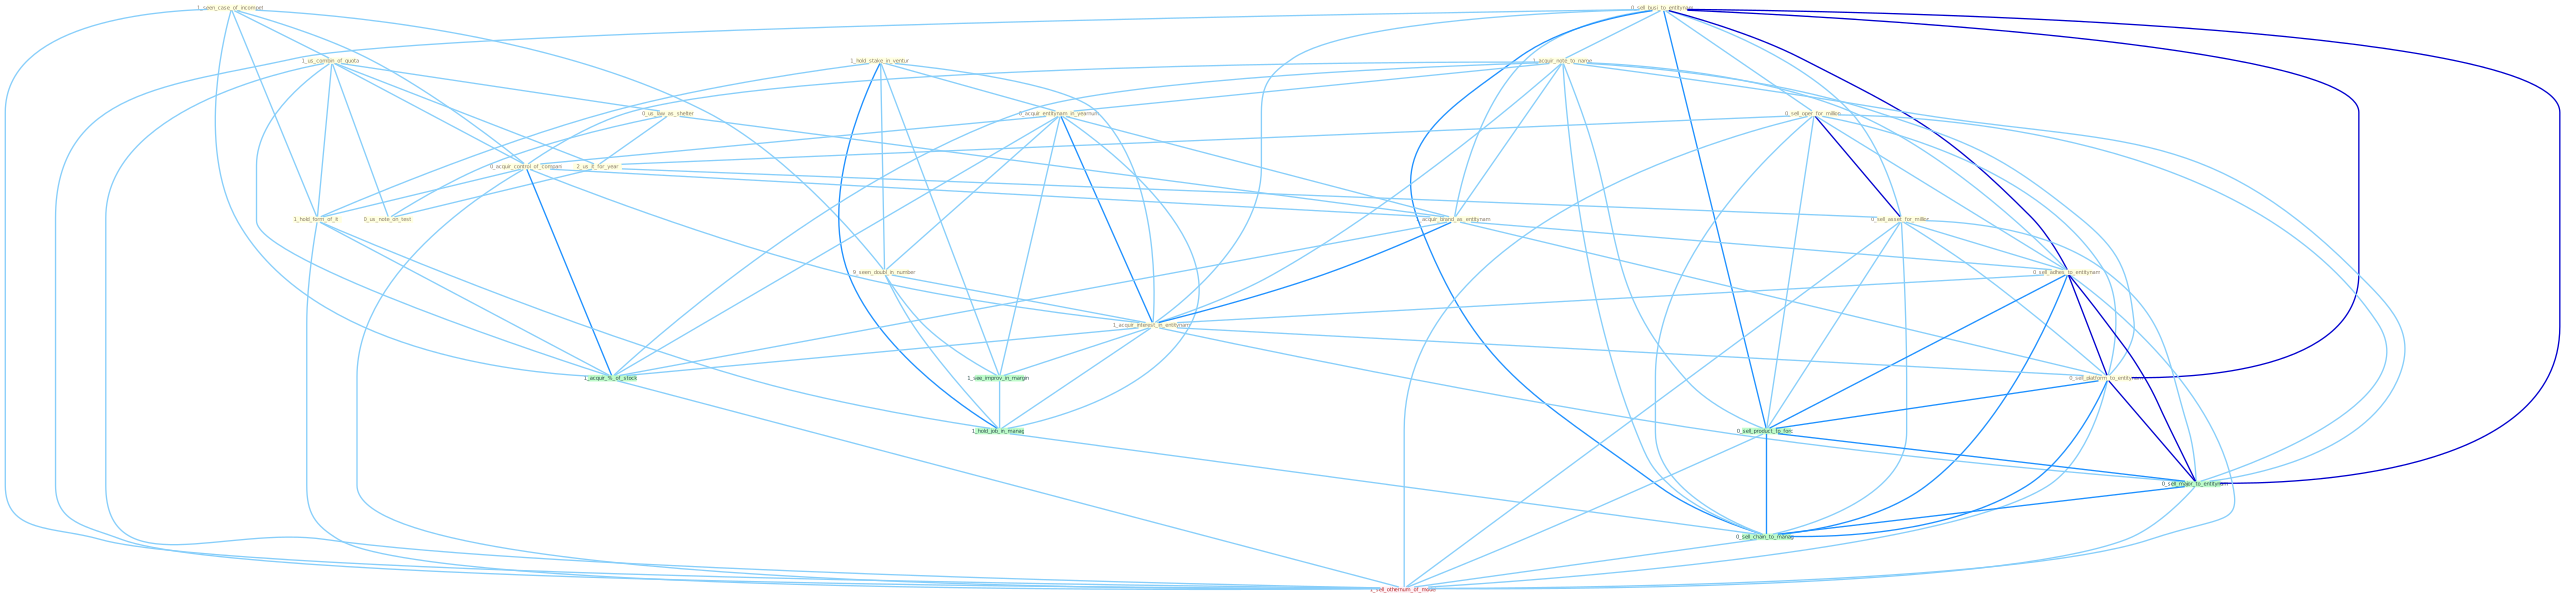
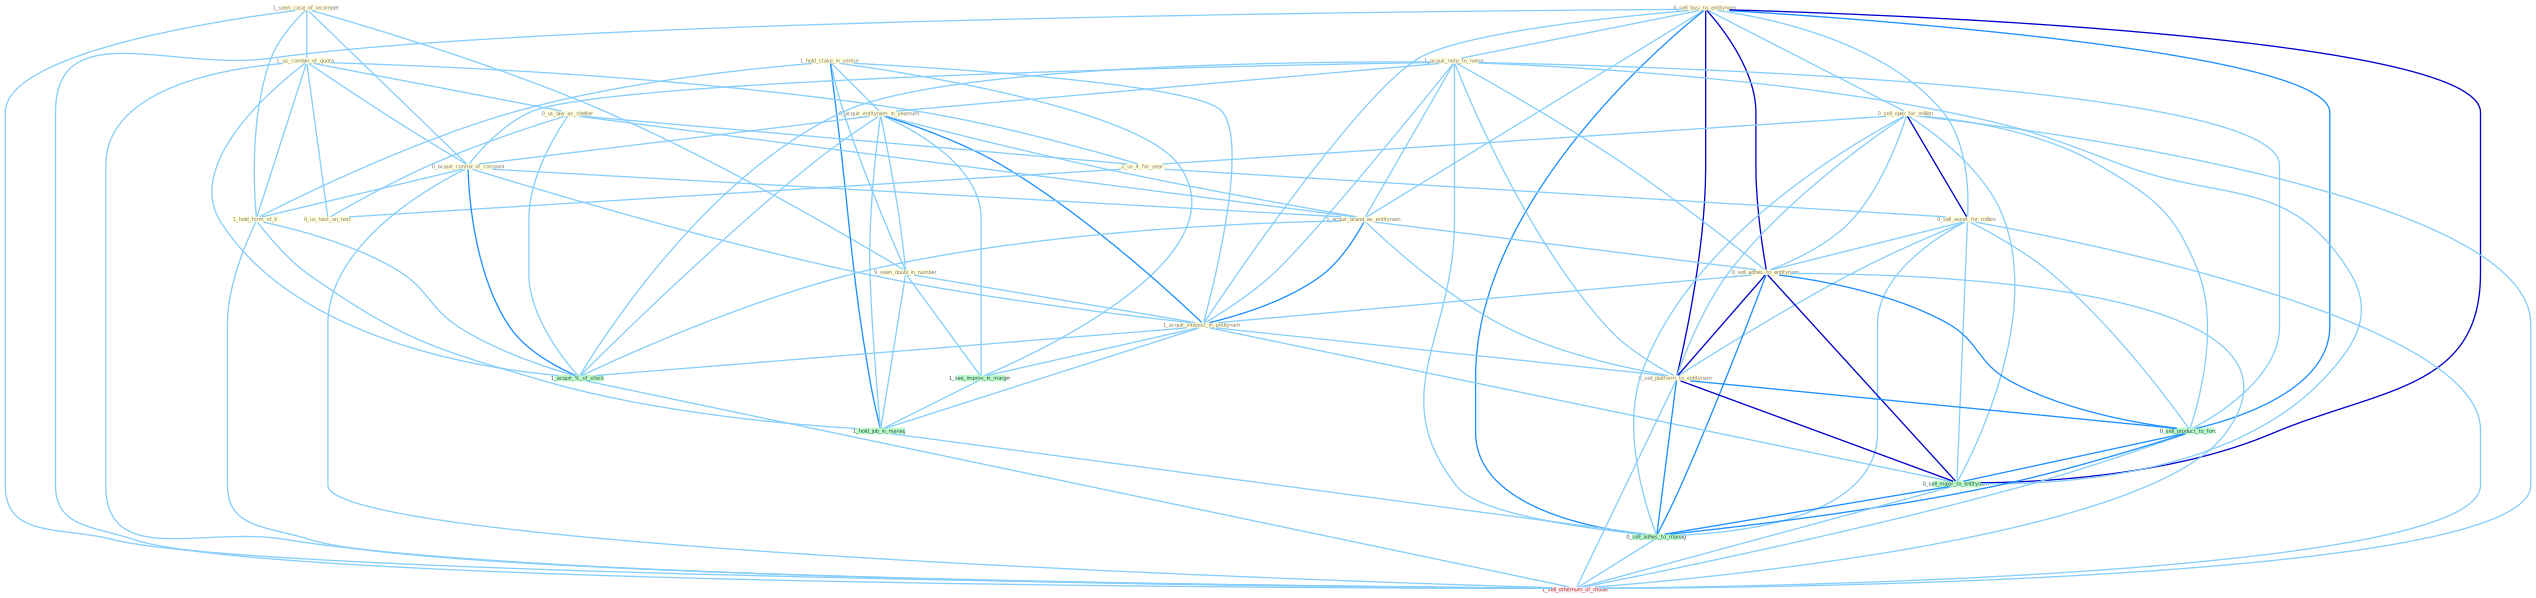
node "0_us_note_on_test": label "0_us_note_on_test" -> "0_us_test_on_test"
edge "1_seen_case_of_incompet" -- "1_acquir_%_of_stock": now "0_us_law_as_shelter" -- "1_acquir_%_of_stock"
node "0_sell_chain_to_manag": label "0_sell_chain_to_manag" -> "0_sell_adhes_to_manag"
